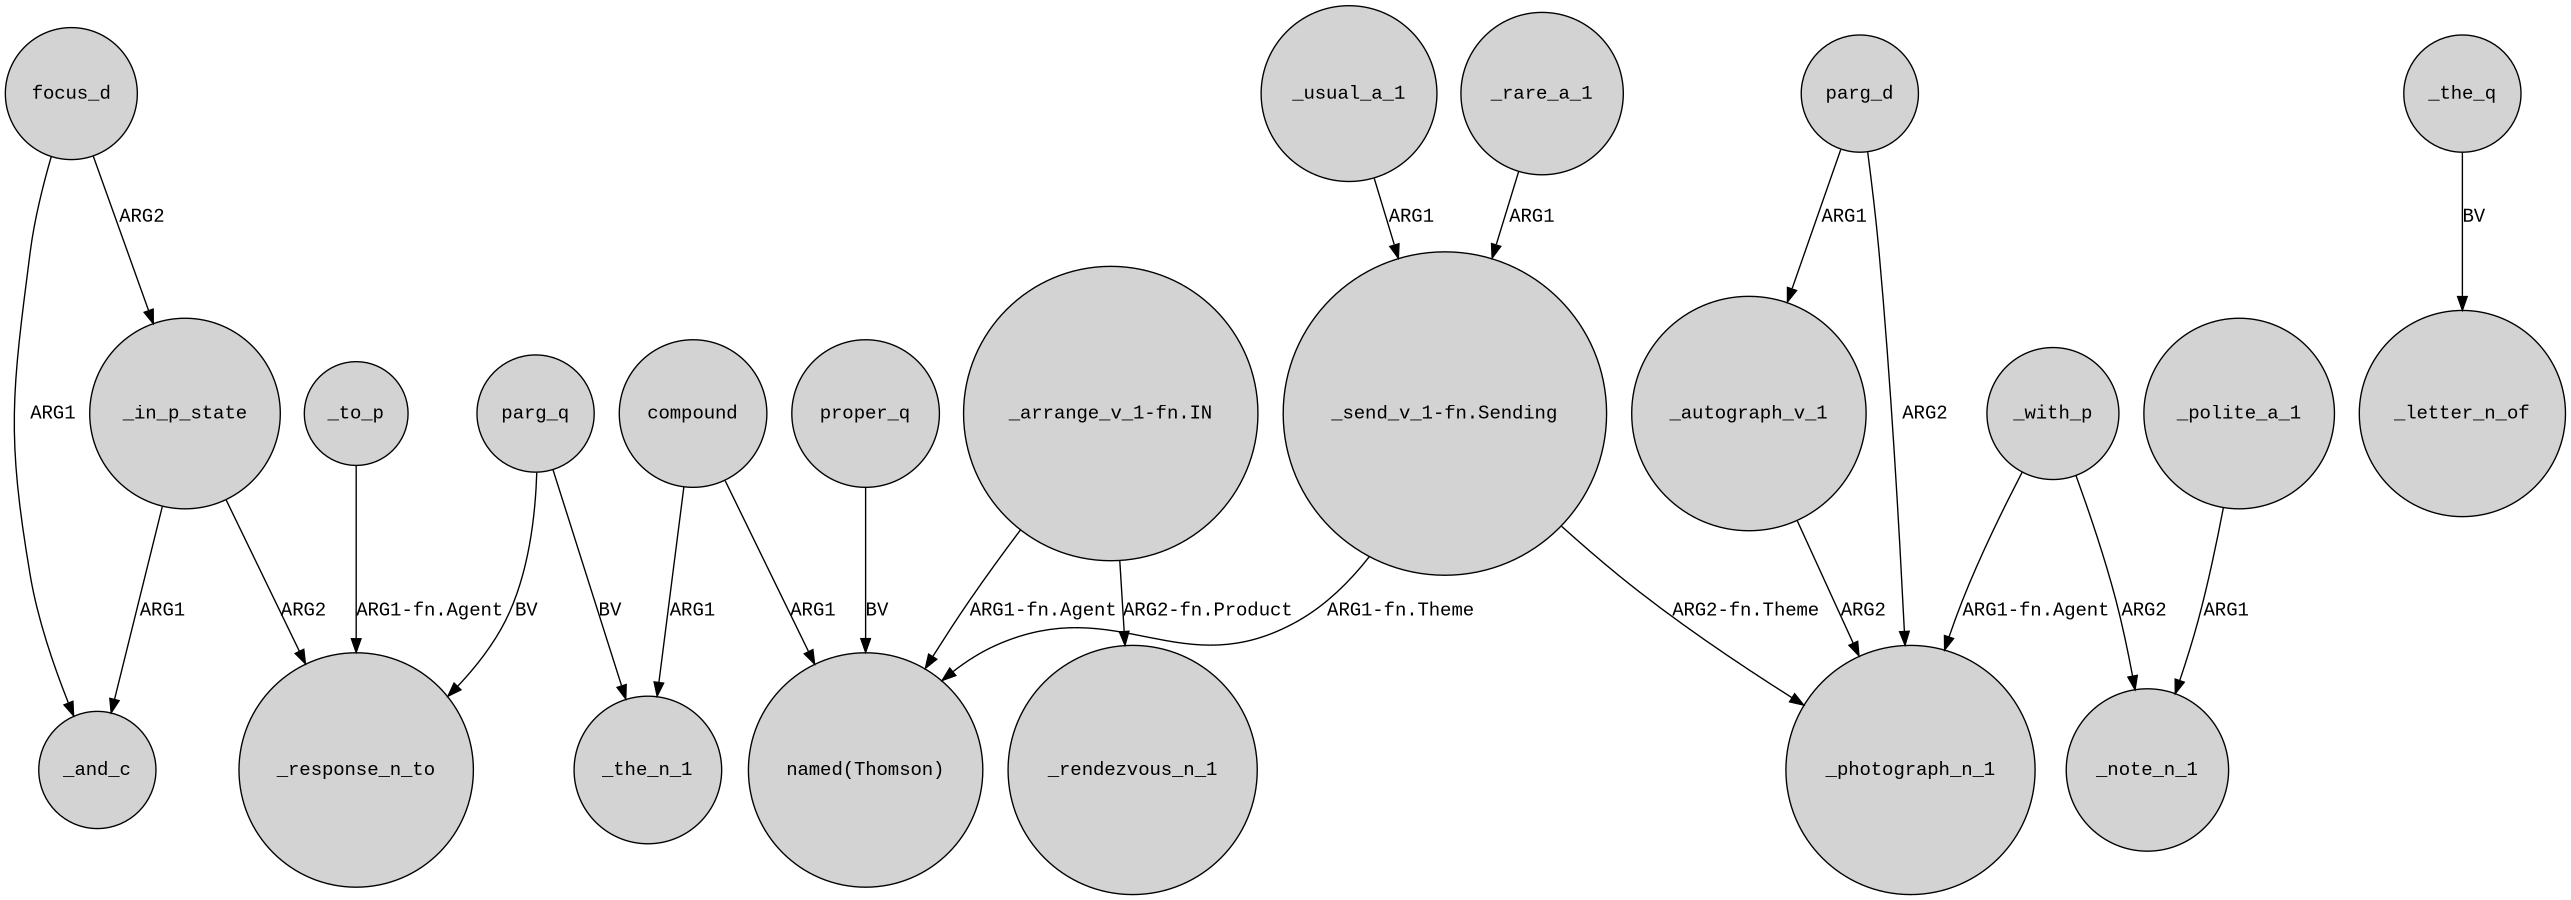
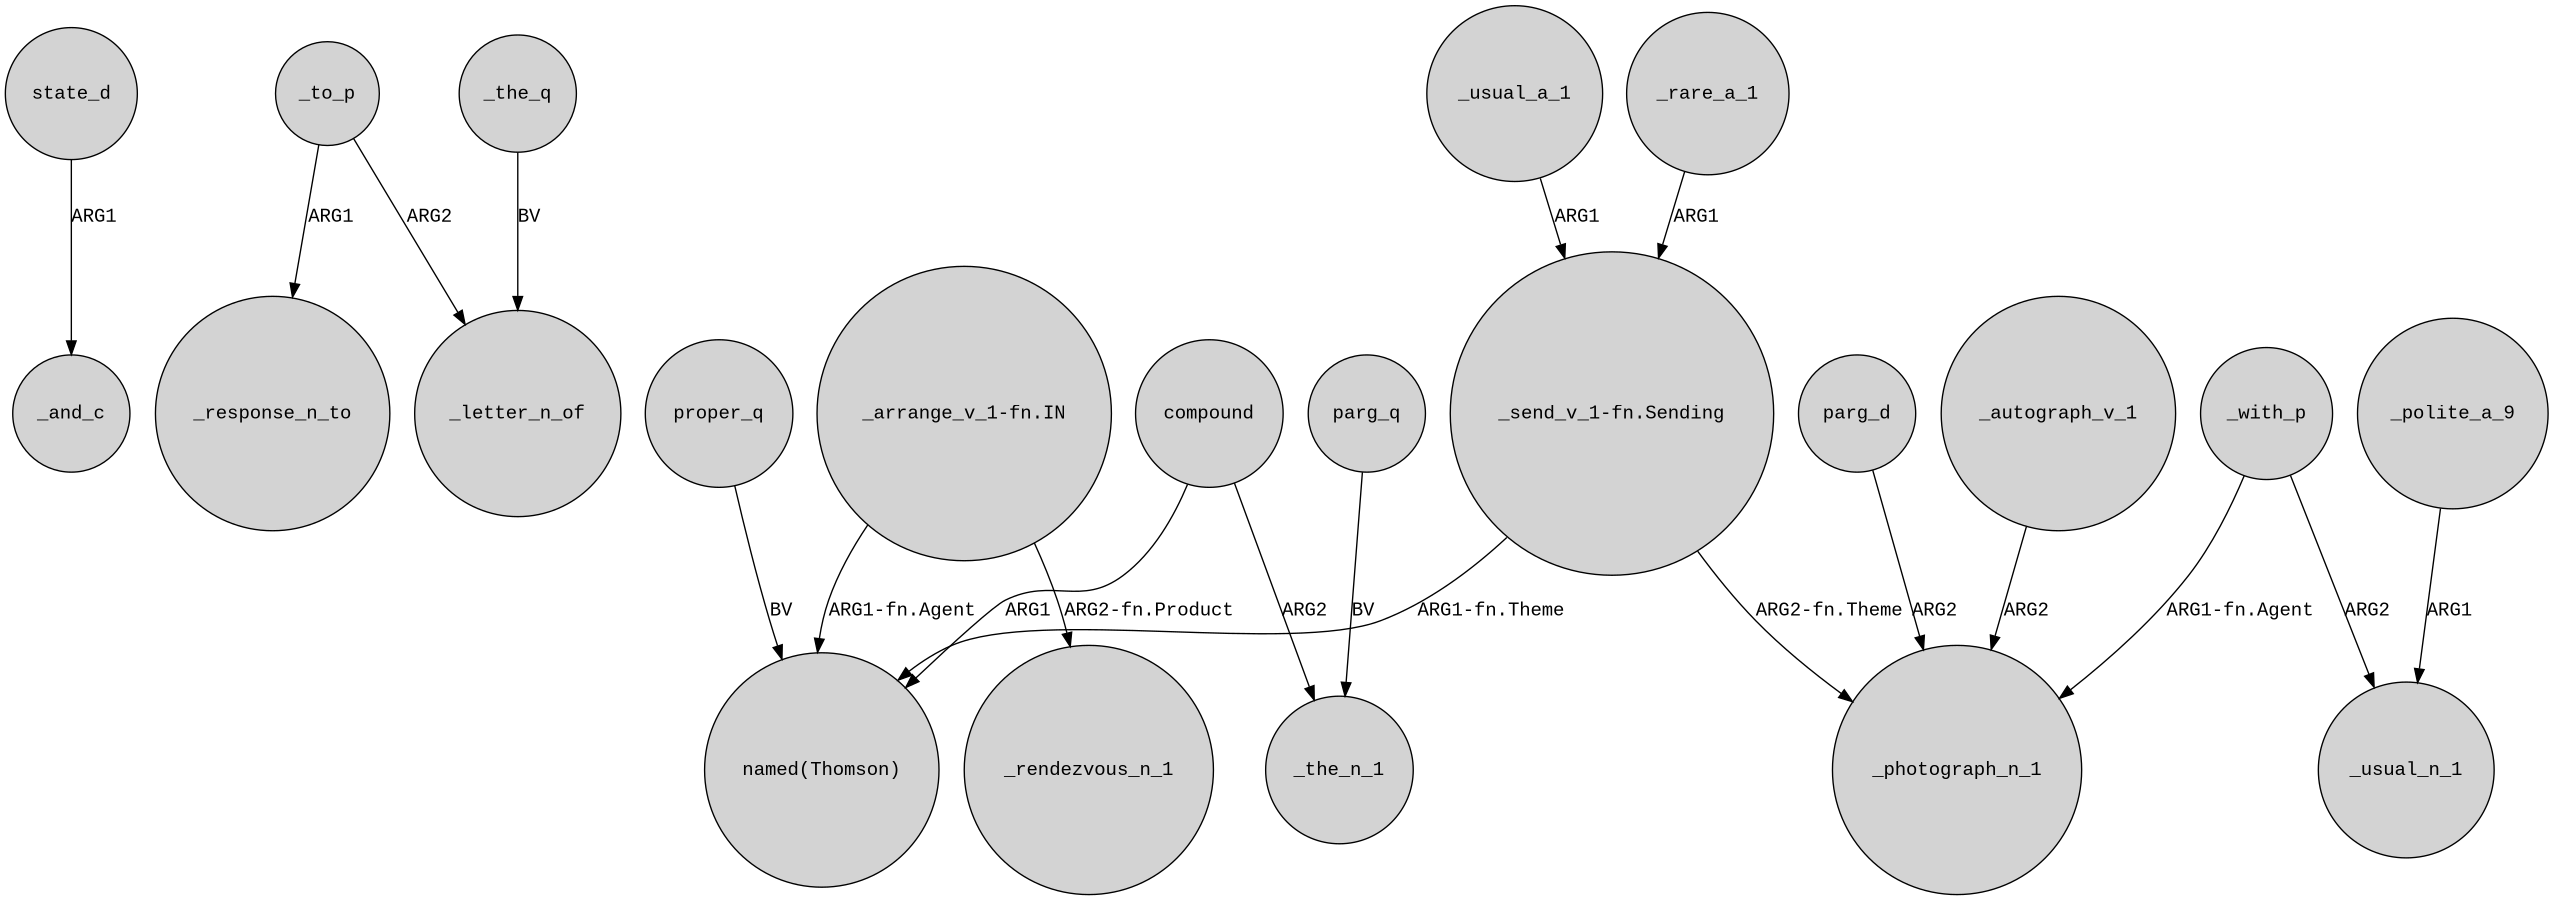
node "focus_d": label "focus_d" -> "state_d"
edge "parg_d" -> "_autograph_v_1": removed, label "ARG1"
edge "_to_p" -> "_letter_n_of": added, label "ARG2"
node "_in_p_state": removed
node "_polite_a_1": label "_polite_a_1" -> "_polite_a_9"
edge "parg_q" -> "_response_n_to": removed, label "BV"
edge "_to_p" -> "_response_n_to": label "ARG1-fn.Agent" -> "ARG1"
edge "compound" -> "_the_n_1": label "ARG1" -> "ARG2"
node "_note_n_1": label "_note_n_1" -> "_usual_n_1"
